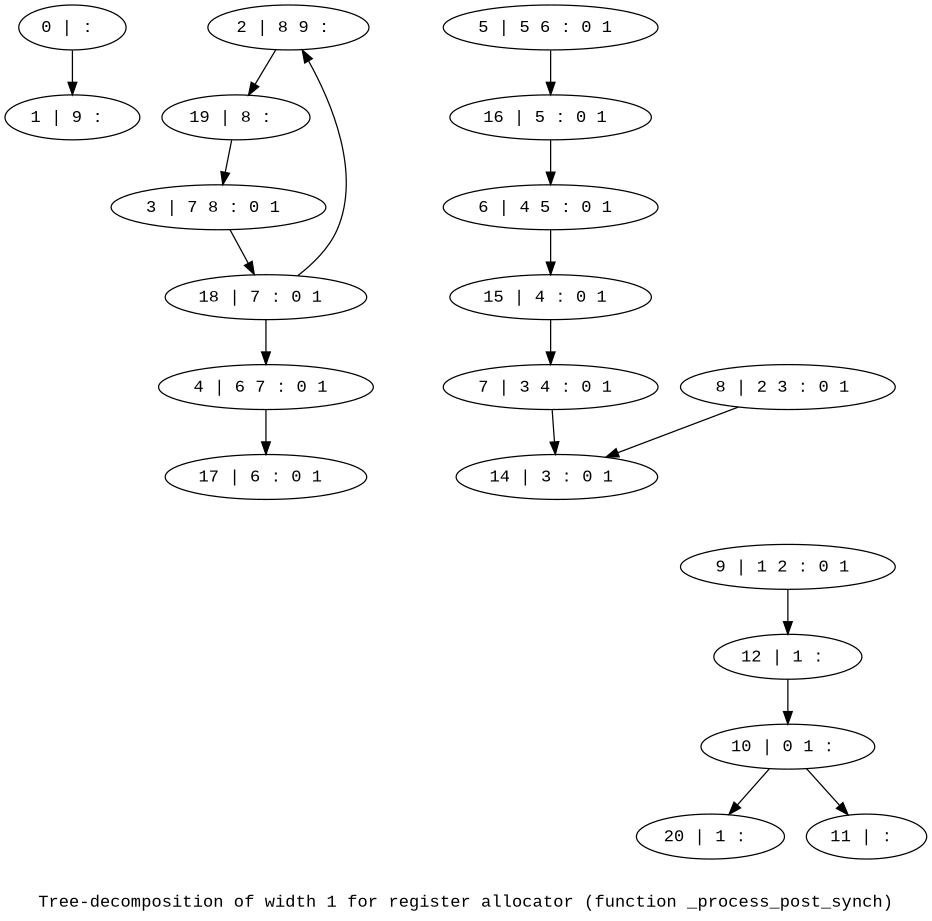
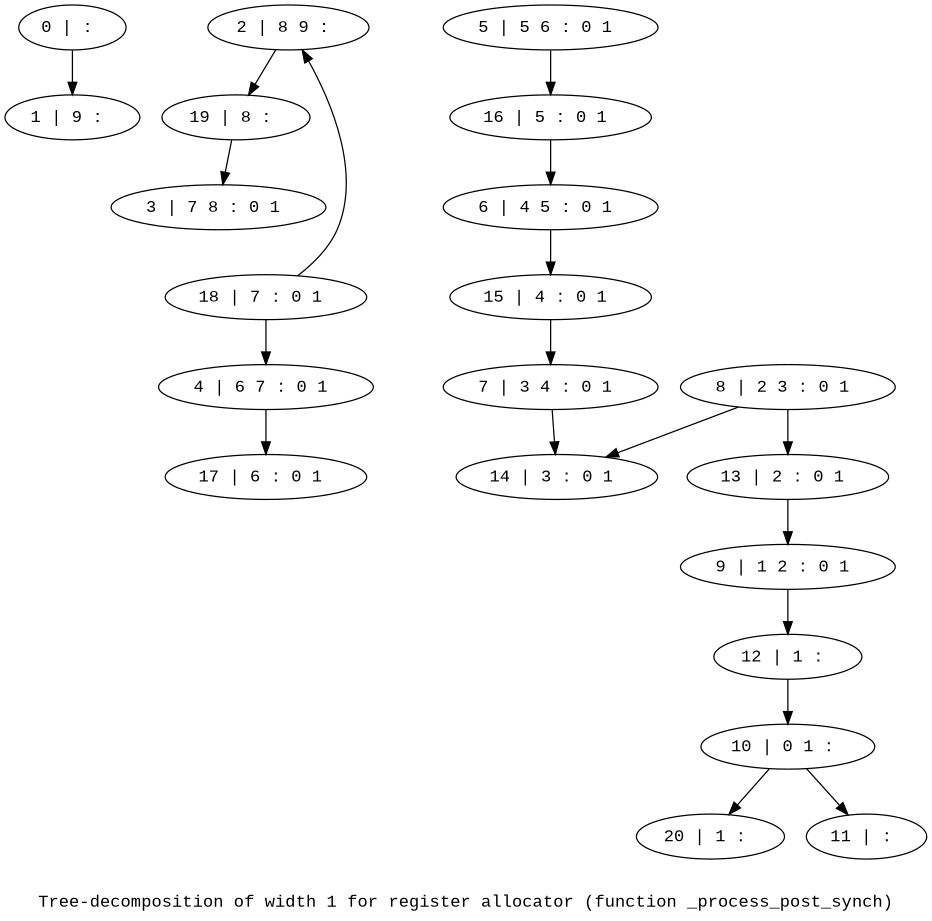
edge "3 | 7 8 : 0 1" -> "18 | 7 : 0 1": removed
node "13 | 2 : 0 1": added
